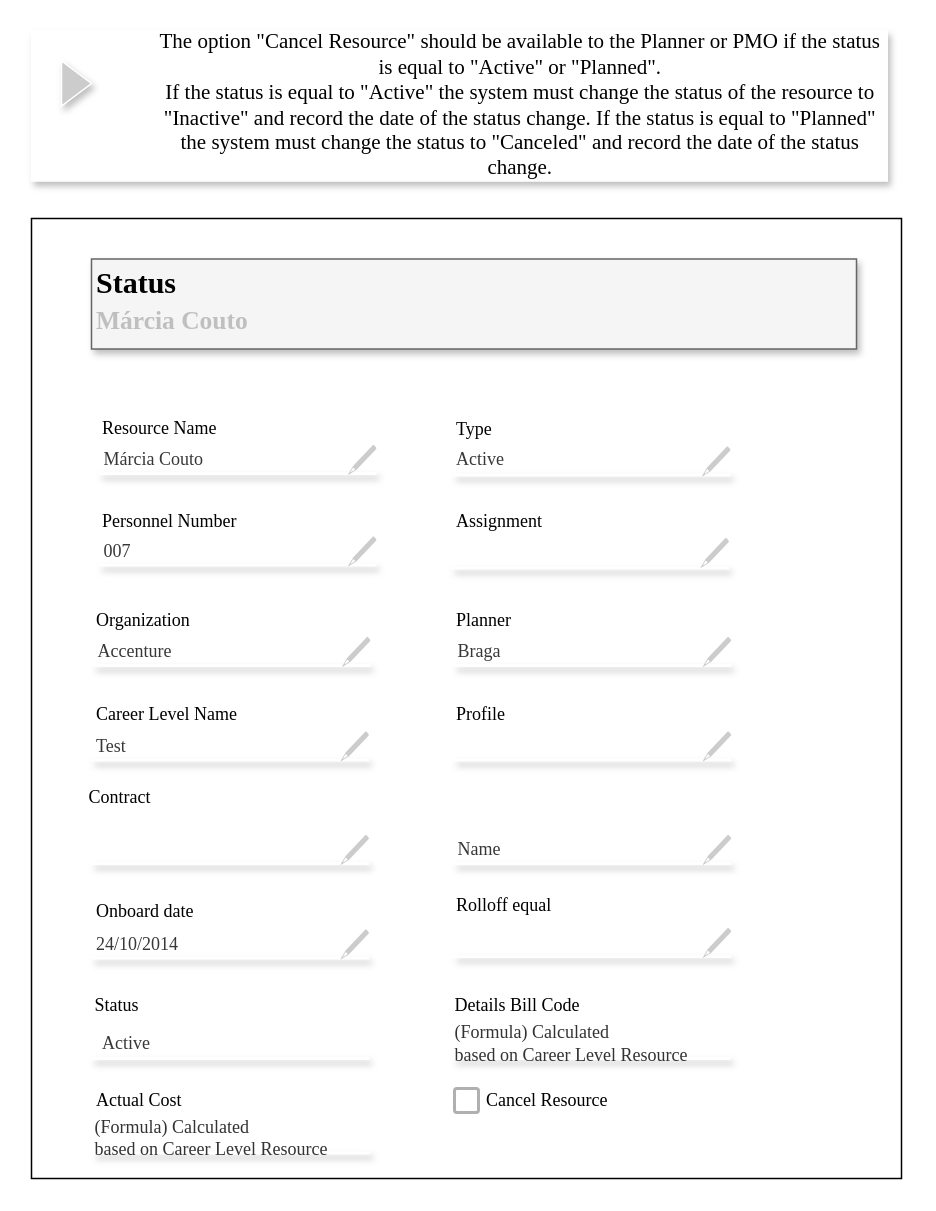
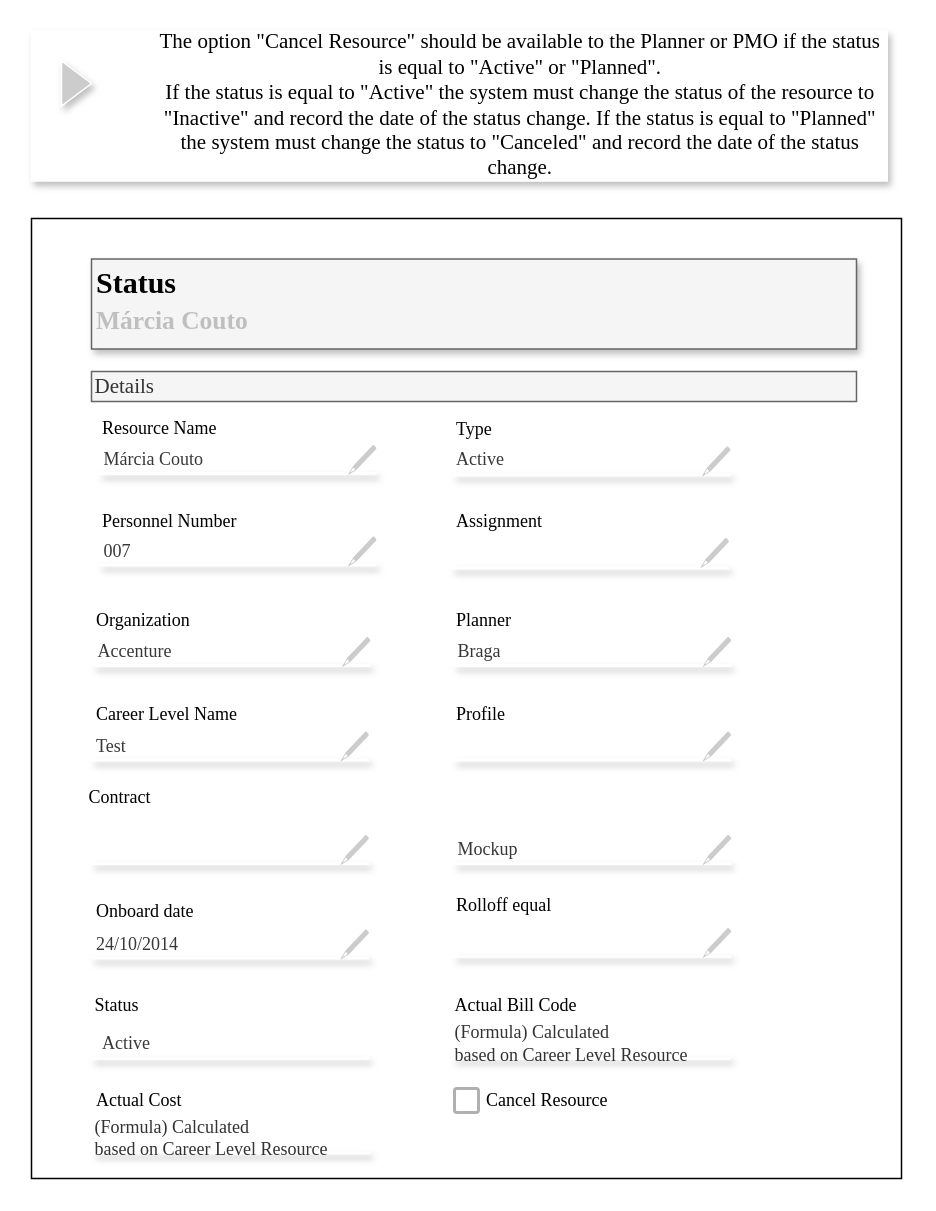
node "Details": added
node "Name": label "Name" -> "Mockup"
node "Details Bill Code": label "Details Bill Code" -> "Actual Bill Code"
